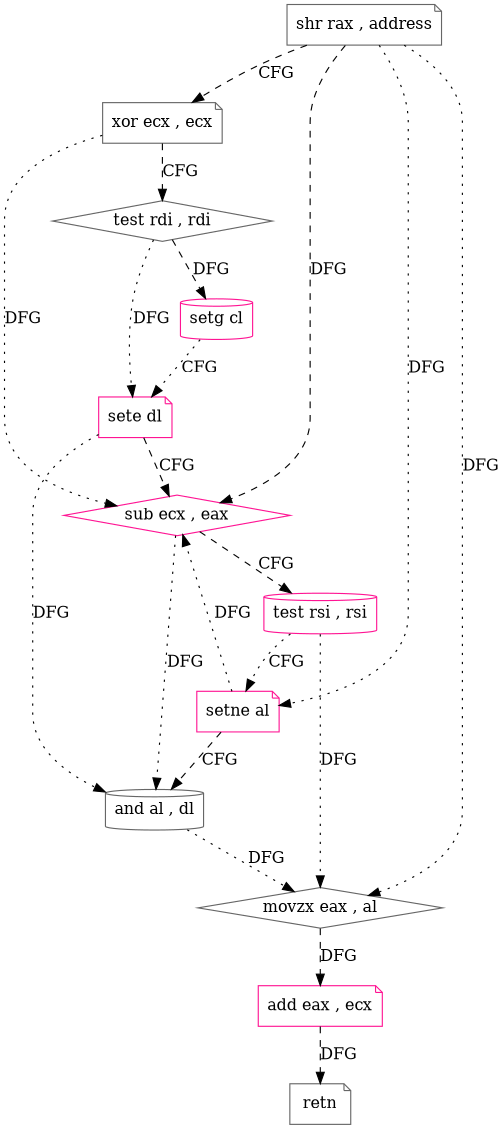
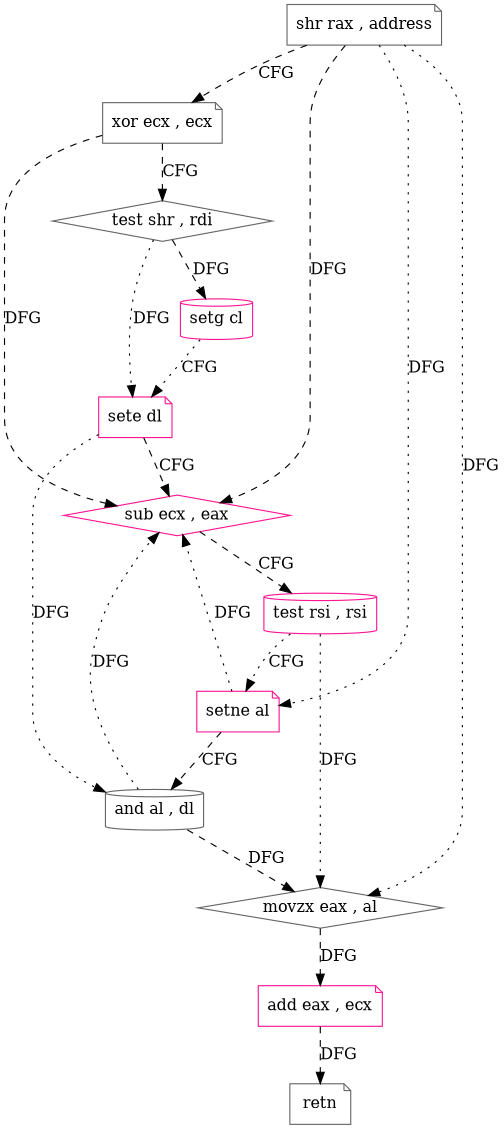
node "test rdi , rdi": label "test rdi , rdi" -> "test shr , rdi"
edge "xor ecx , ecx" -> "sub ecx , eax": style dotted -> dashed
edge "sub ecx , eax" -> "and al , dl": reversed
edge "and al , dl" -> "movzx eax , al": style dotted -> dashed
